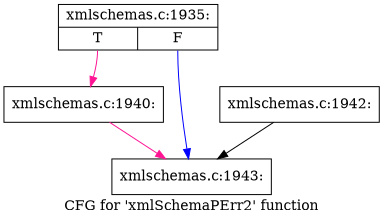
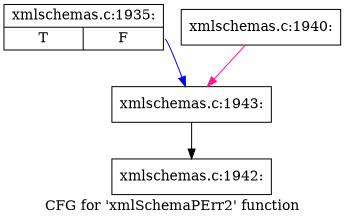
edge "xmlschemas.c:1935:" -> "xmlschemas.c:1940:": removed
edge "xmlschemas.c:1942:" -> "xmlschemas.c:1943:": reversed
